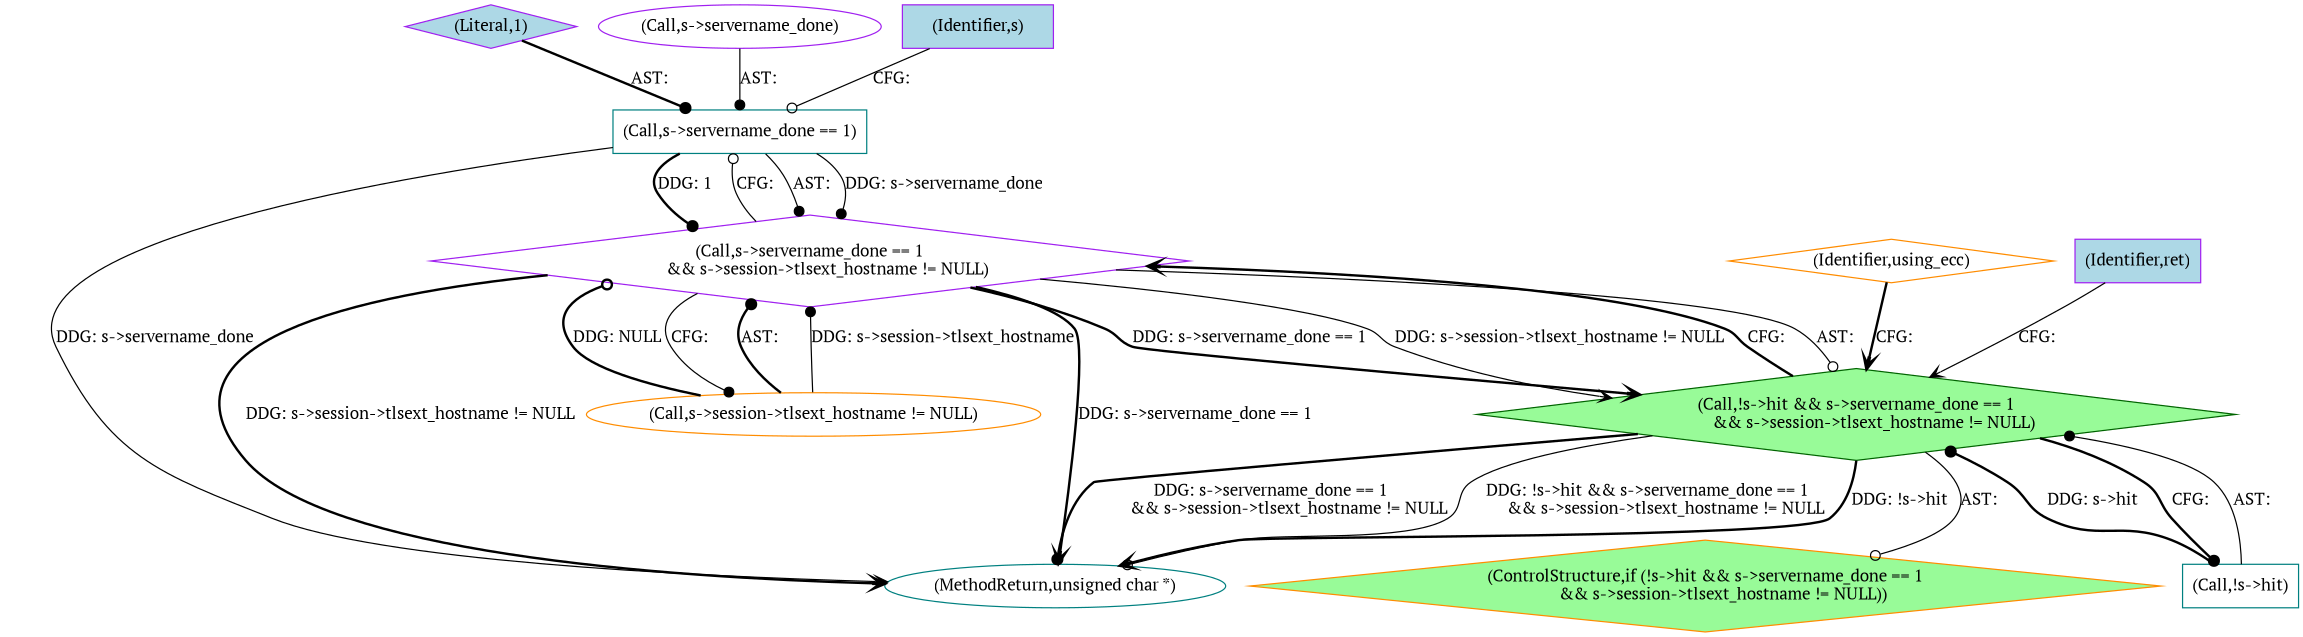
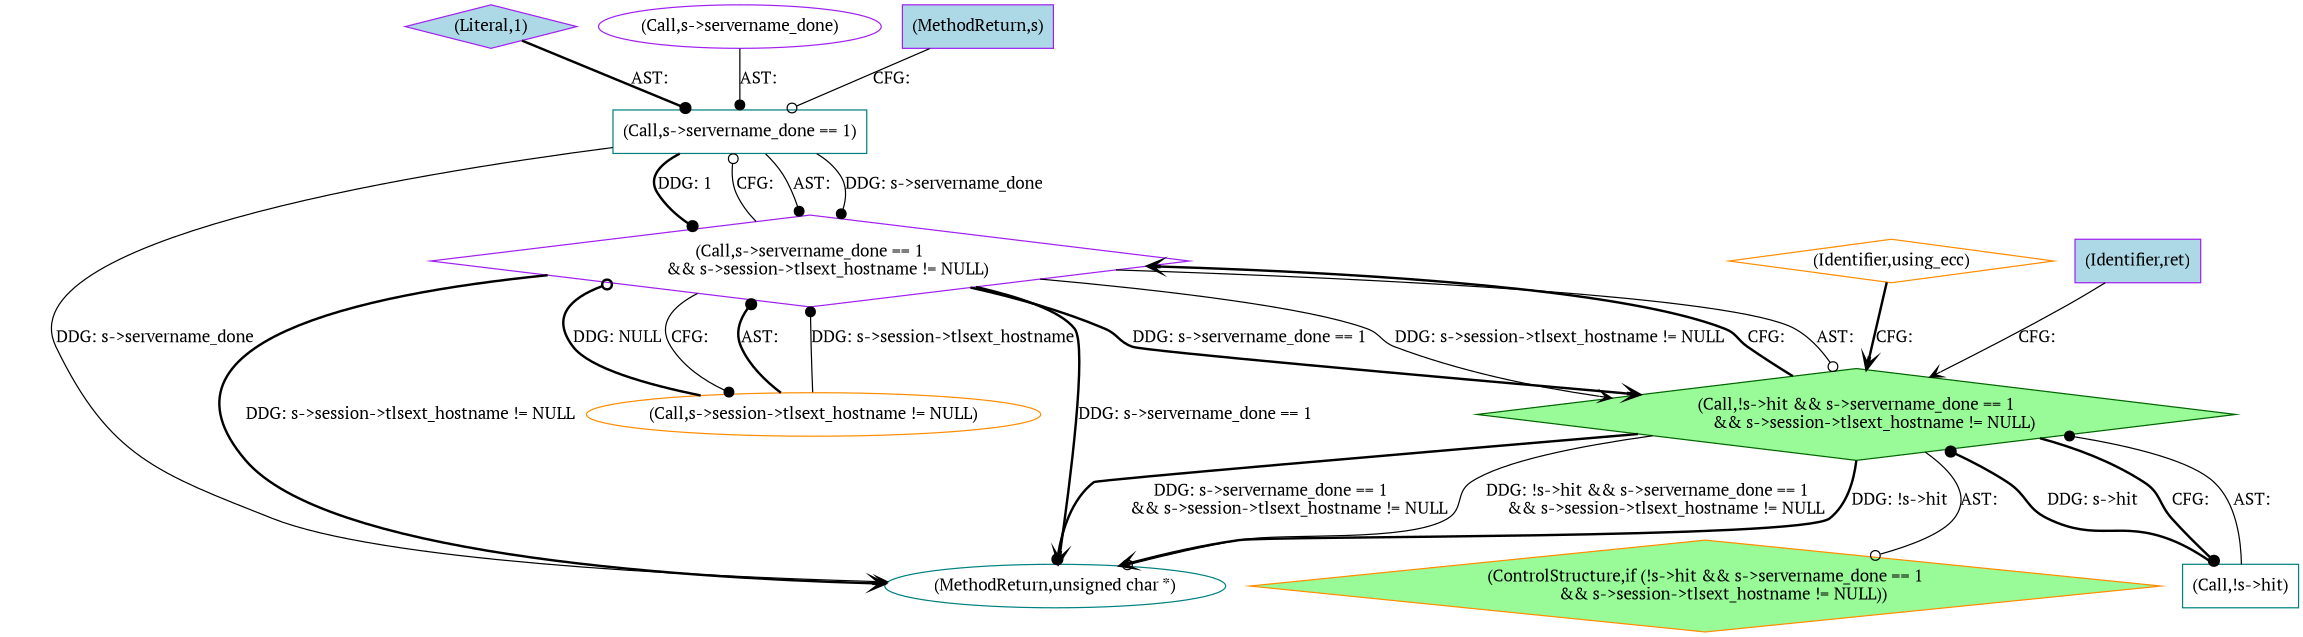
node "(Identifier,s)": label "(Identifier,s)" -> "(MethodReturn,s)"
